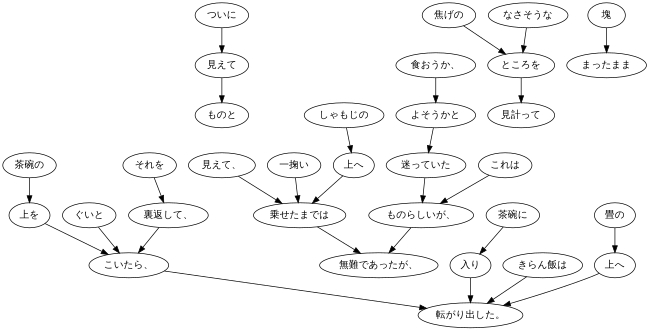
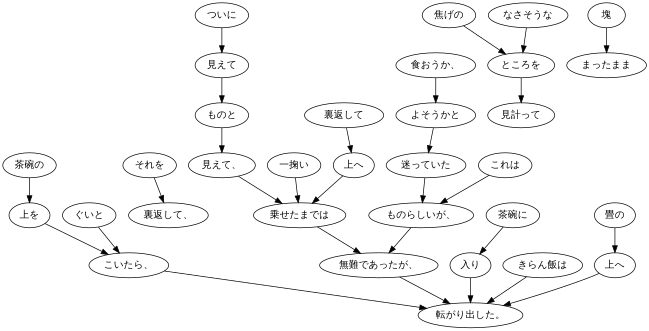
node "しゃもじの": label "しゃもじの" -> "裏返して"
edge "ものと" -> "見えて、": added
edge "裏返して、" -> "こいたら、": removed
edge "無難であったが、" -> "転がり出した。": added
